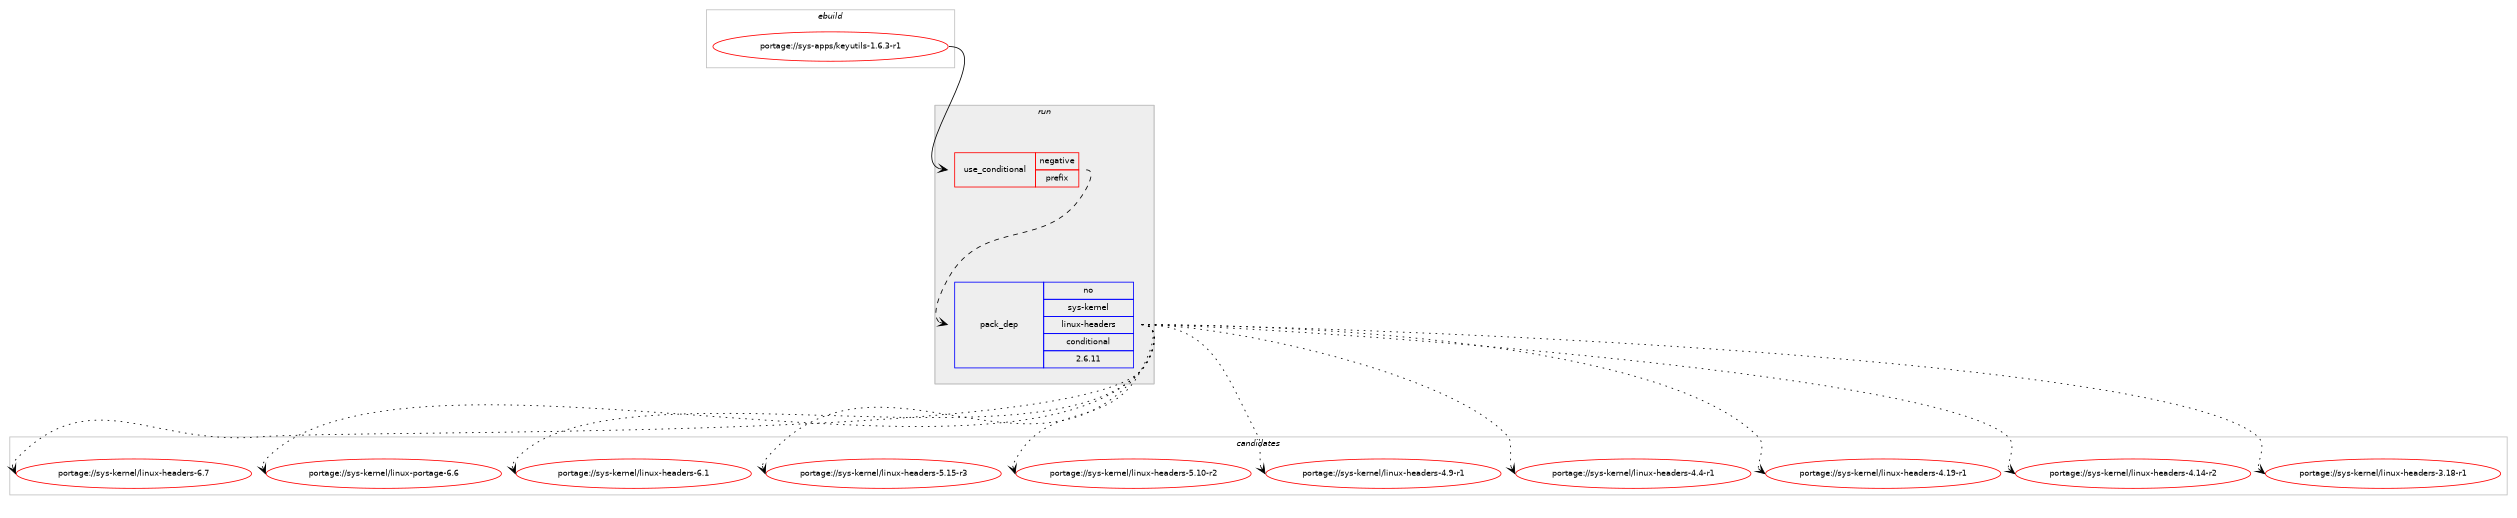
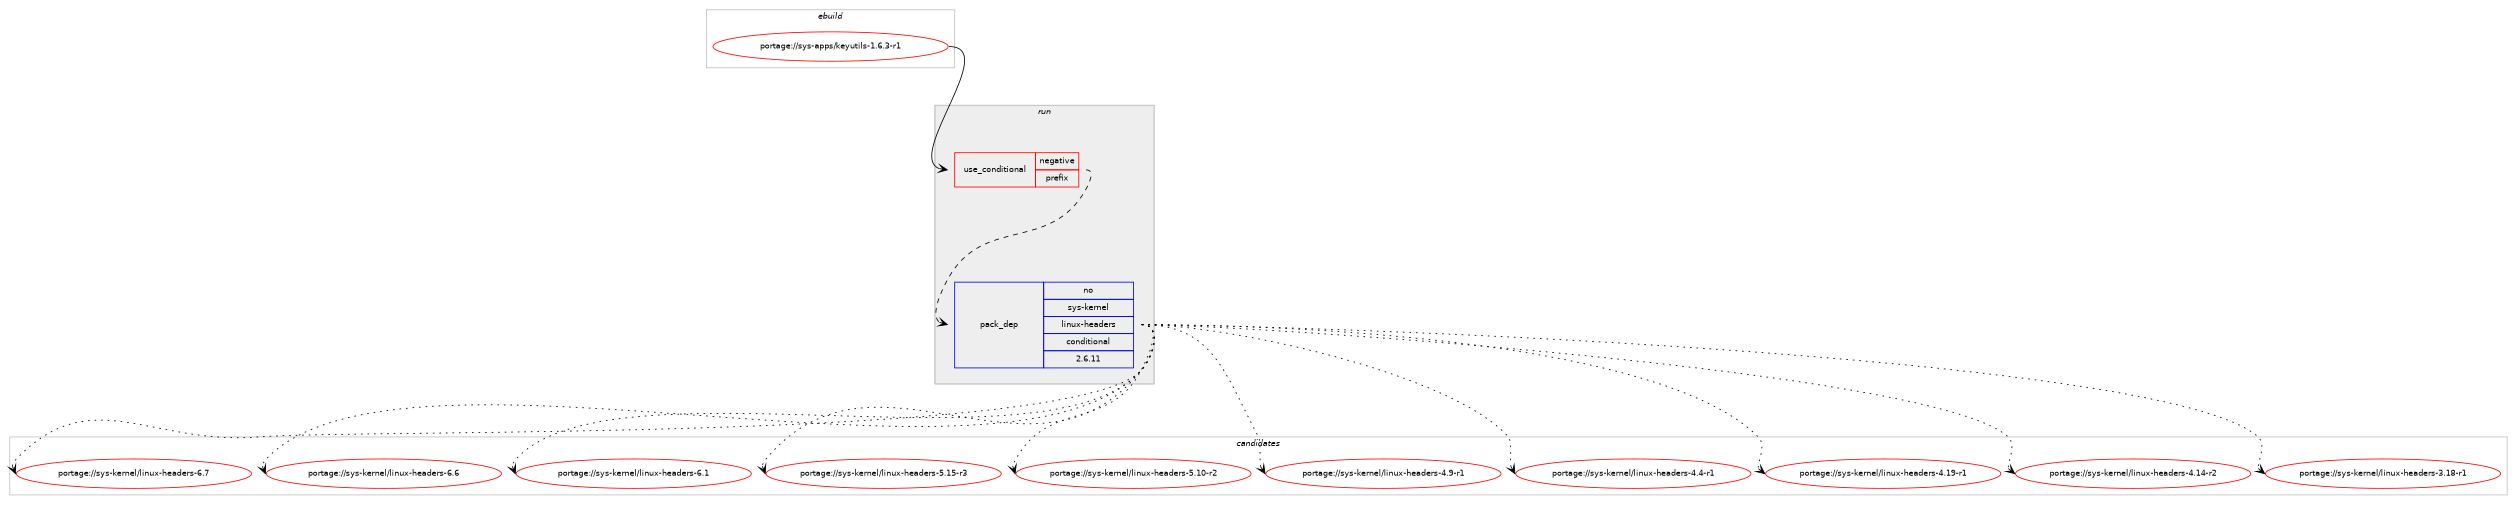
node "portage://sys-kernel/linux-portage-6.6": label "portage://sys-kernel/linux-portage-6.6" -> "portage://sys-kernel/linux-headers-6.6"
